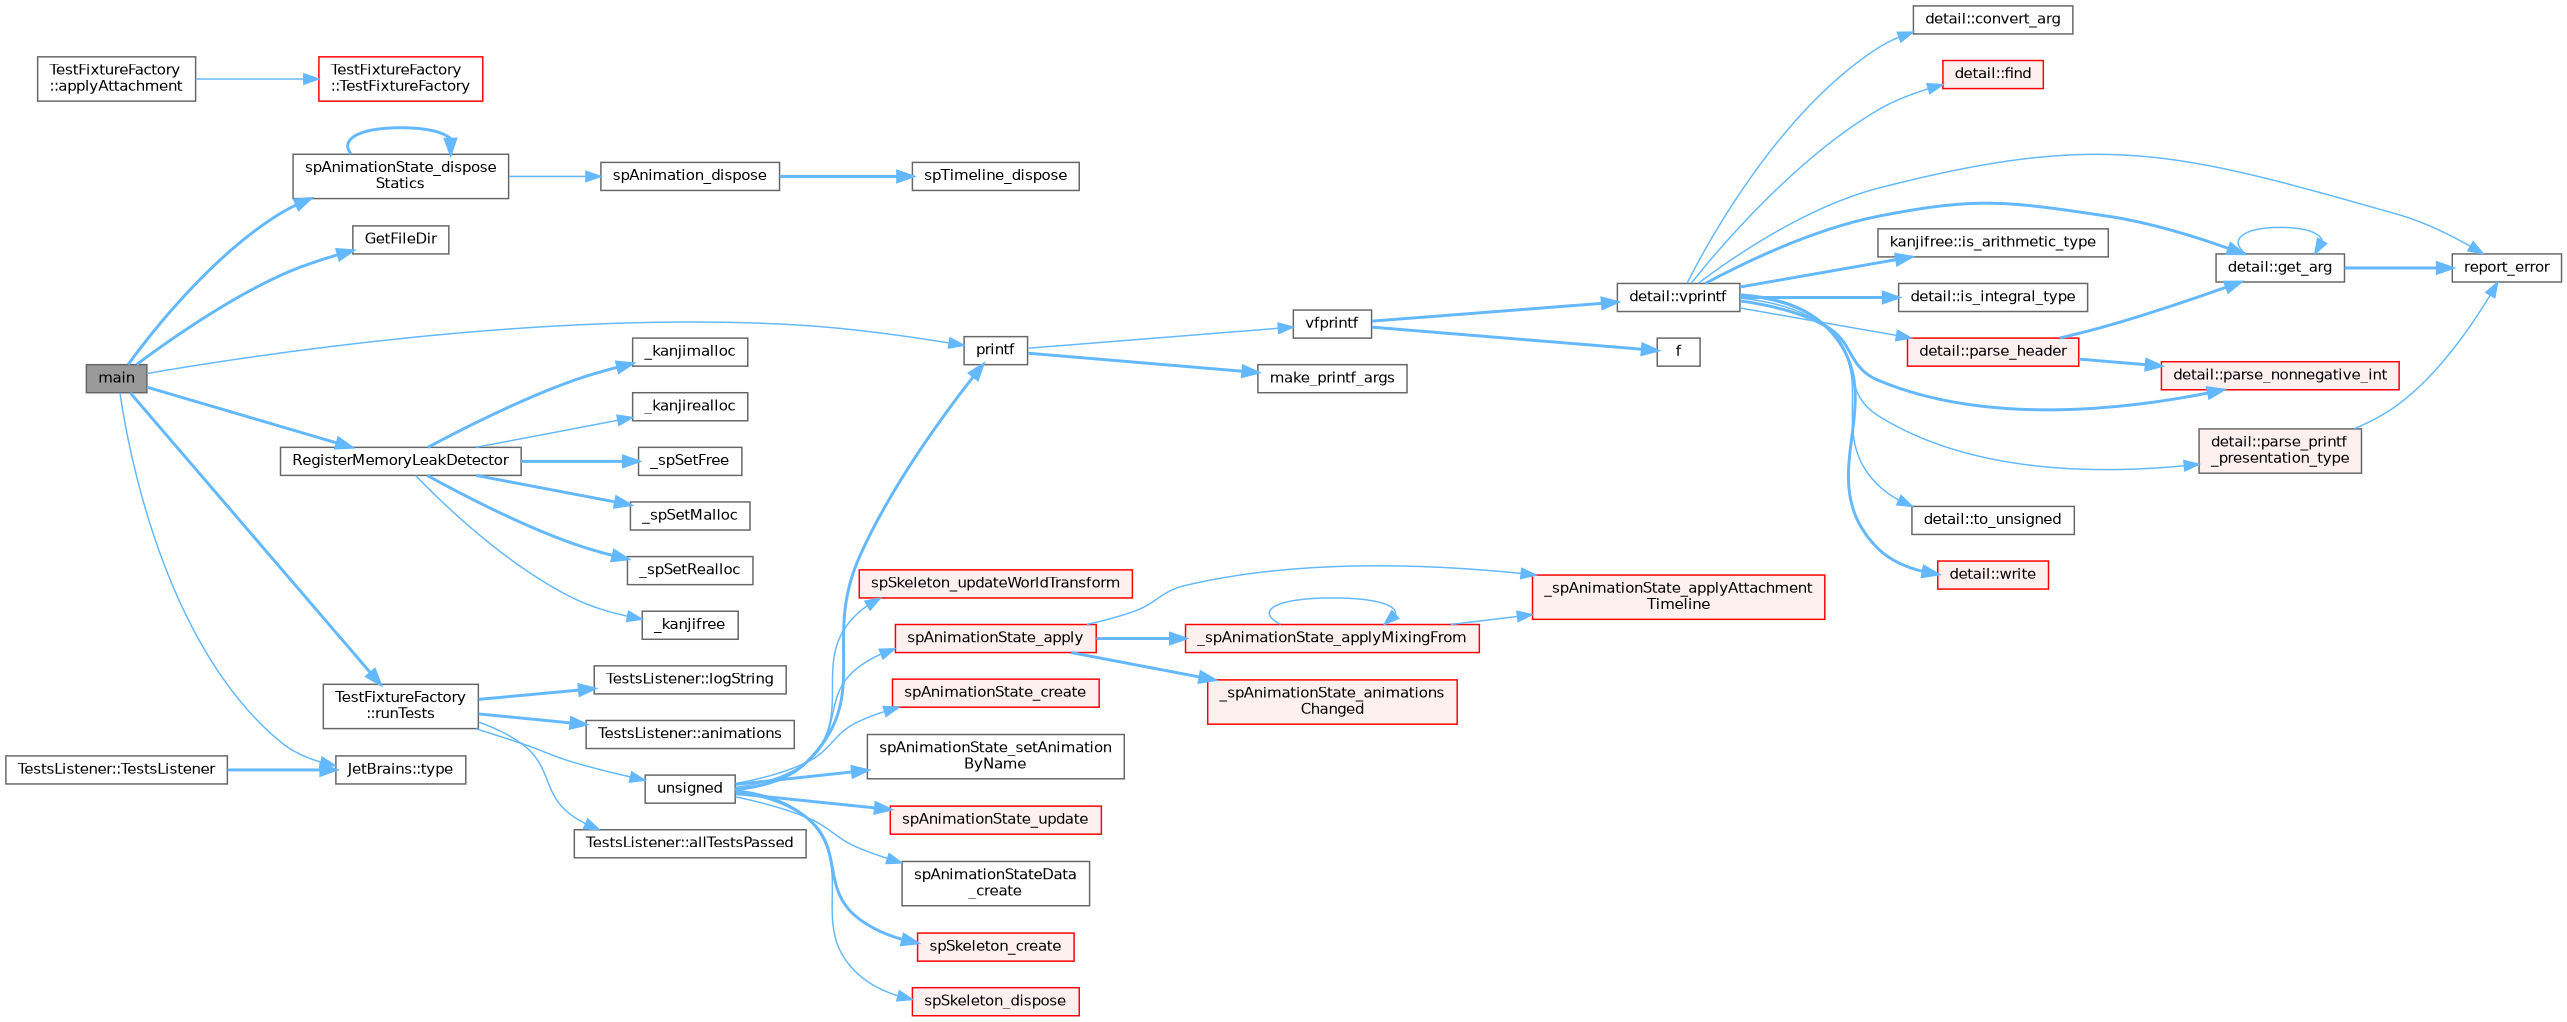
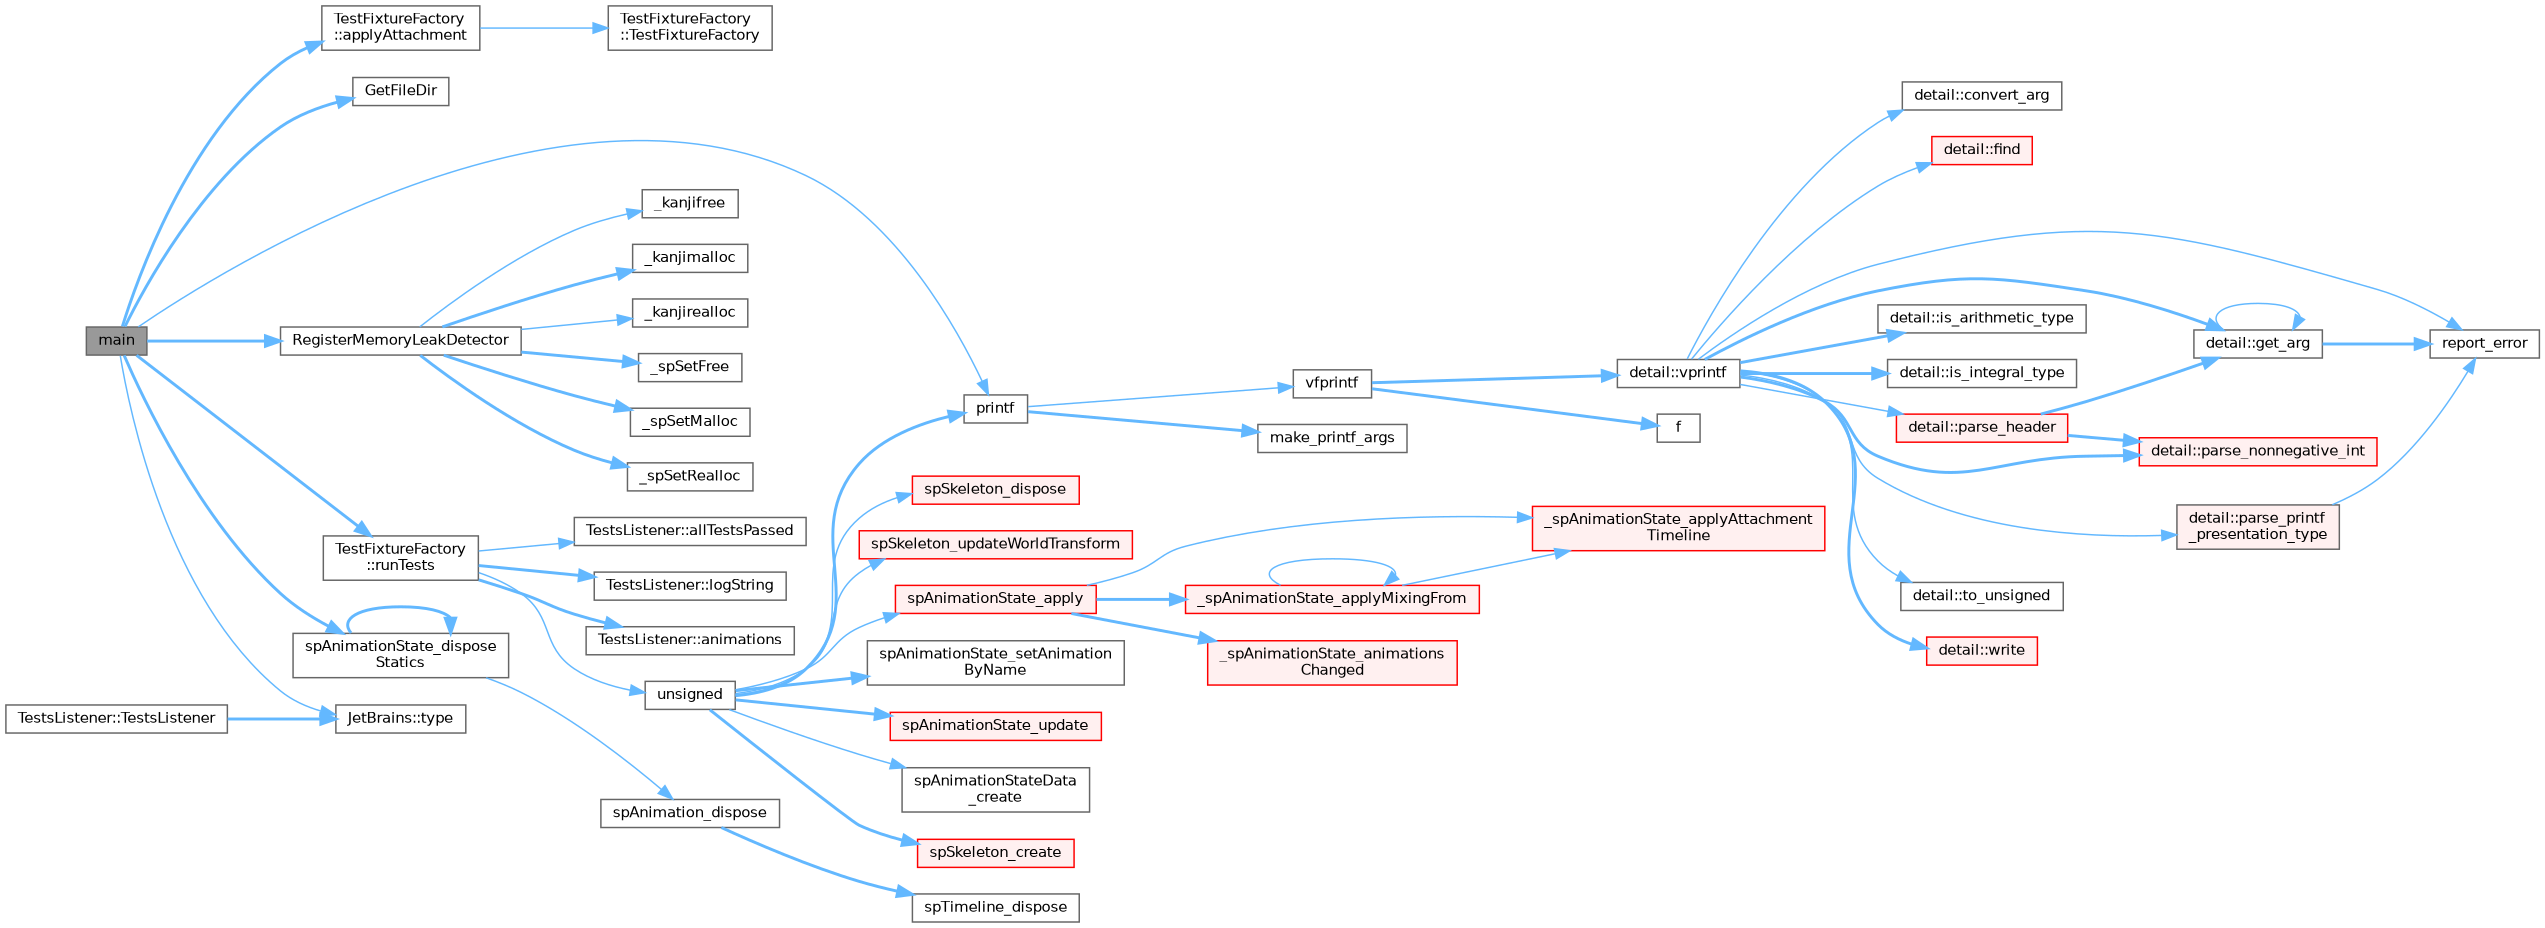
node "TestFixtureFactory ::TestFixtureFactory": color red -> grey40
edge "main" -> "TestFixtureFactory ::applyAttachment": added
node "kanjifree::is_arithmetic_type": label "kanjifree::is_arithmetic_type" -> "detail::is_arithmetic_type"
node "spAnimationState_create": removed
